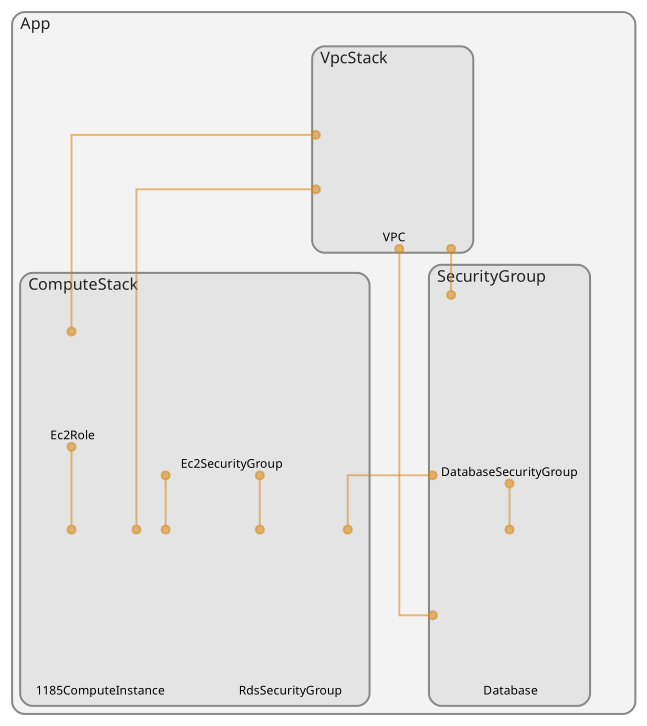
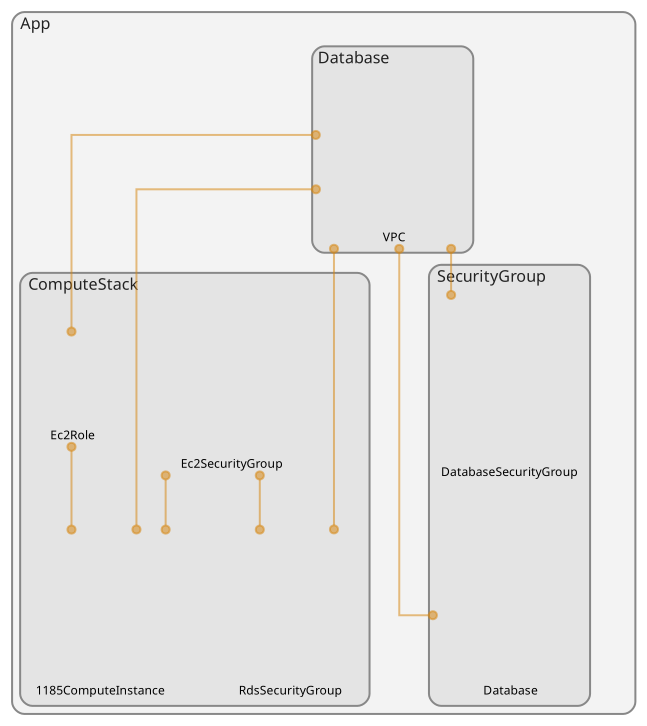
cluster "VpcStack": label "VpcStack" -> "Database"
edge "DatabaseSecurityGroup" -- "RdsSecurityGroup": now "VPC" -- "RdsSecurityGroup"
edge "DatabaseSecurityGroup" -- "Database": removed
